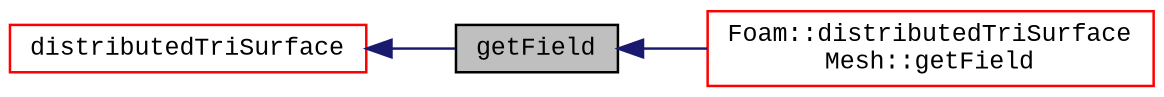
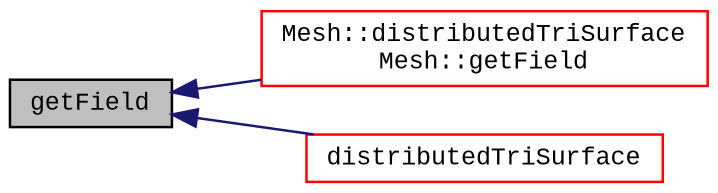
edge "getField" -> "distributedTriSurface": reversed
node "Foam::distributedTriSurface Mesh::getField": label "Foam::distributedTriSurface Mesh::getField" -> "Mesh::distributedTriSurface Mesh::getField"
